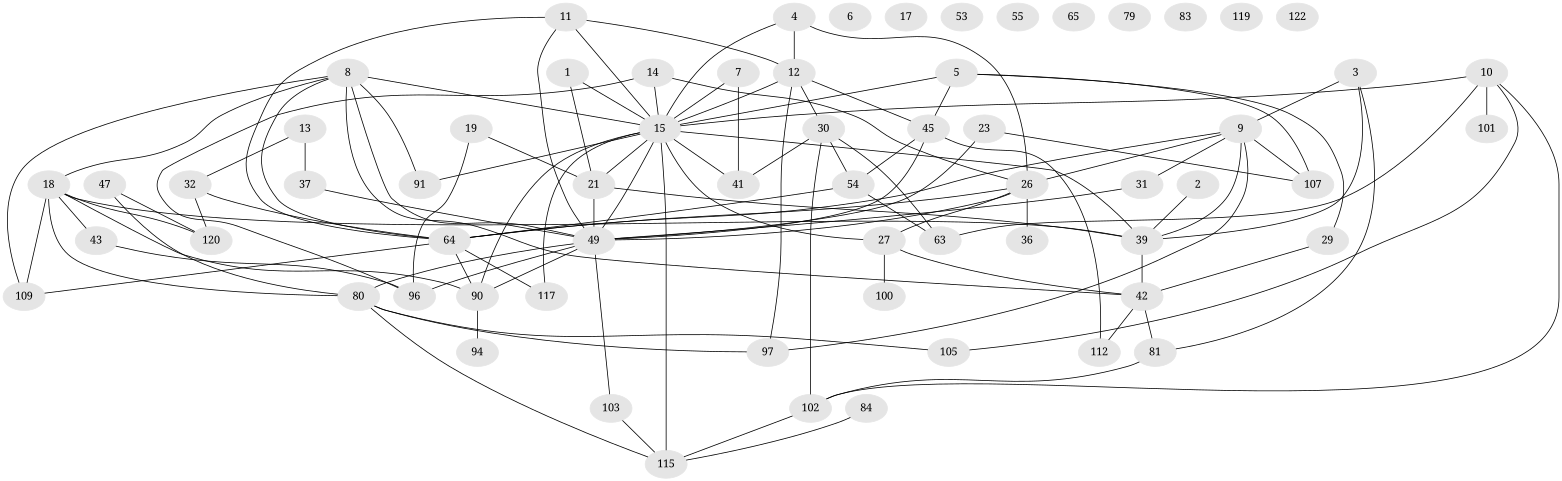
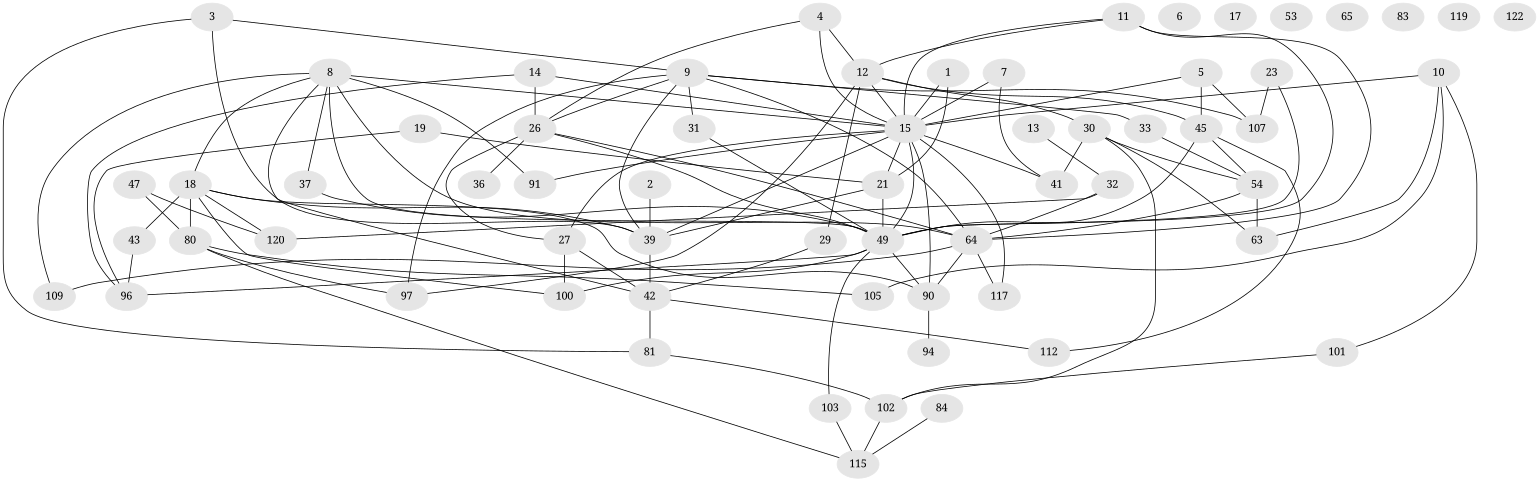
node "55": removed
node "79": removed
edge "5" -- "29": now "12" -- "29"
node "33": added
edge "13" -- "37": now "8" -- "37"
edge "18" -- "109": now "18" -- "100"
edge "49" -- "80": now "49" -- "100"
edge "15" -- "115": removed
edge "10" -- "102": now "101" -- "102"
